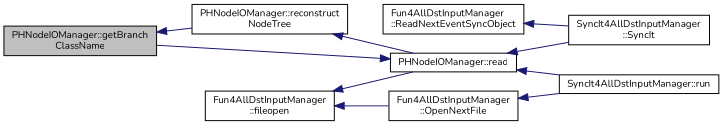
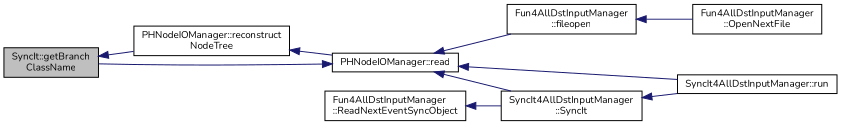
node "PHNodeIOManager::getBranch ClassName": label "PHNodeIOManager::getBranch ClassName" -> "SyncIt::getBranch ClassName"
edge "PHNodeIOManager::read" -> "Fun4AllDstInputManager ::fileopen": reversed
edge "SyncIt4AllDstInputManager::run" -> "Fun4AllDstInputManager ::OpenNextFile": now "SyncIt4AllDstInputManager::run" -> "SyncIt4AllDstInputManager ::SyncIt"
